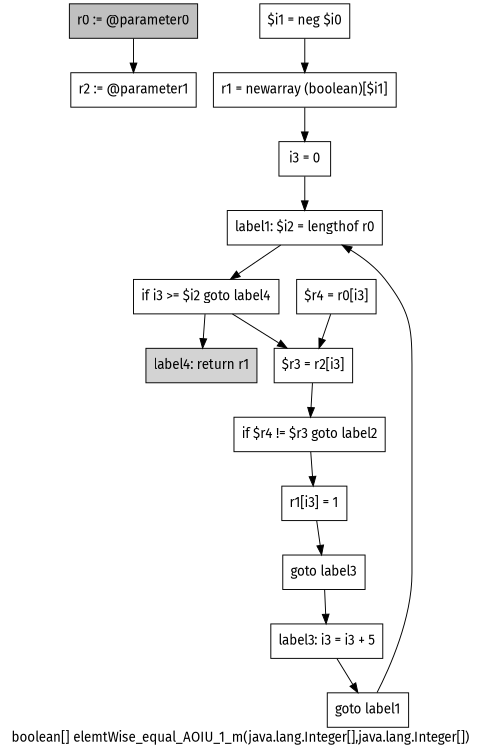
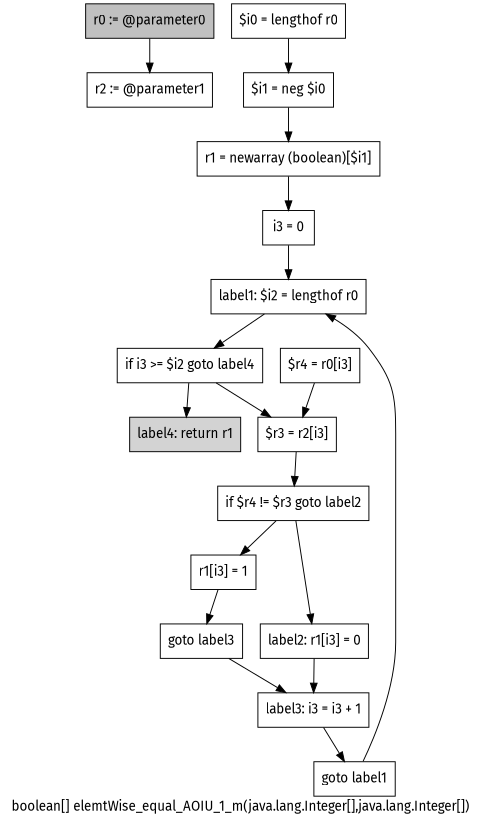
node "$i0 = lengthof r0": added
node "label2: r1[i3] = 0": added
node "label3: i3 = i3 + 5": label "label3: i3 = i3 + 5" -> "label3: i3 = i3 + 1"
